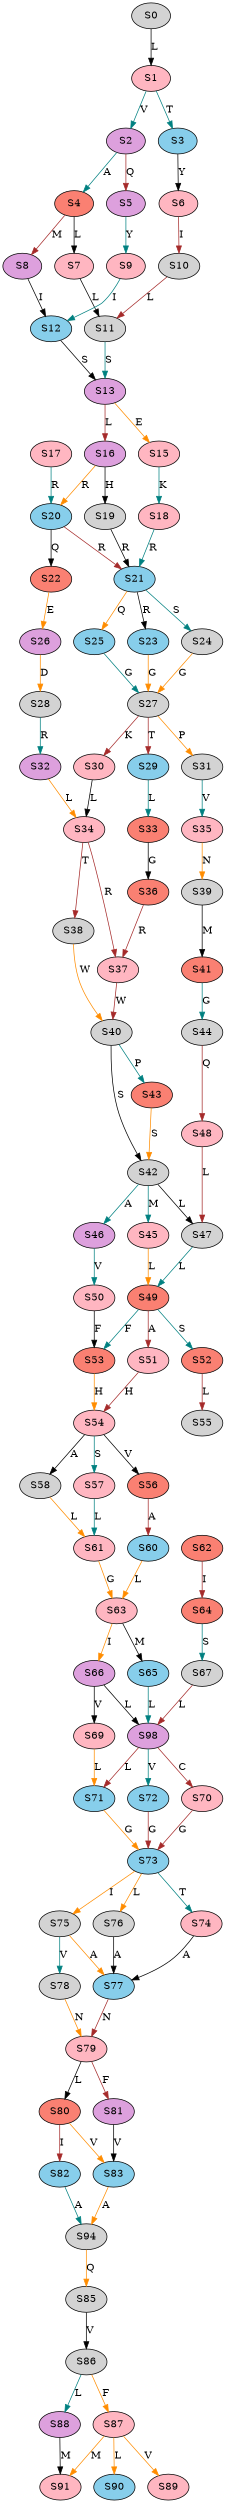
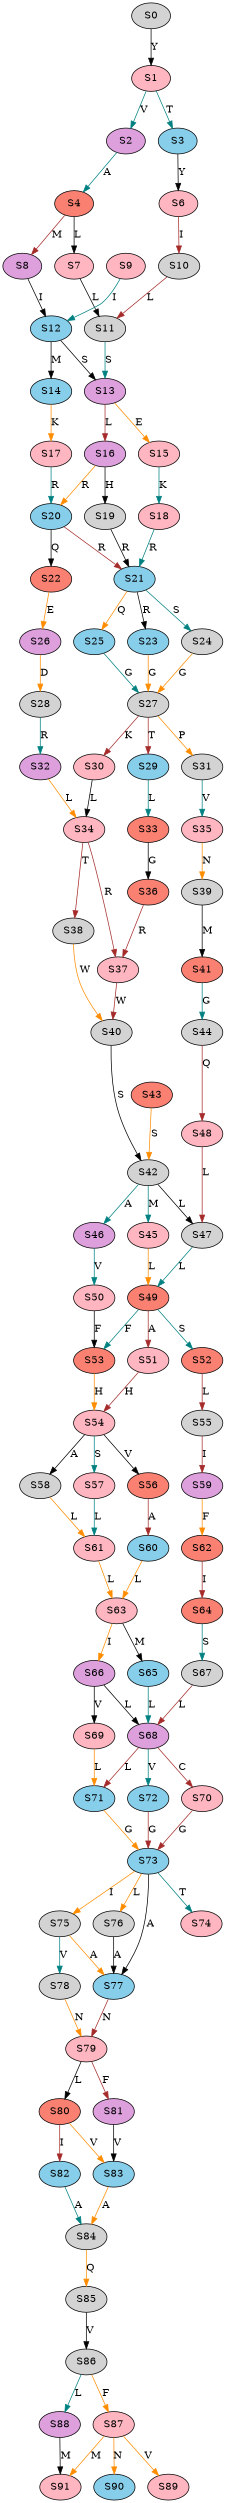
edge "S0" -> "S1": label "L" -> "Y"
node "S5": removed
node "S14": added
edge "S40" -> "S43": removed, label "P"
node "S59": added
edge "S61" -> "S63": label "G" -> "L"
node "S98": label "S98" -> "S68"
edge "S74" -> "S77": now "S73" -> "S77"
node "S94": label "S94" -> "S84"
edge "S87" -> "S90": label "L" -> "N"
